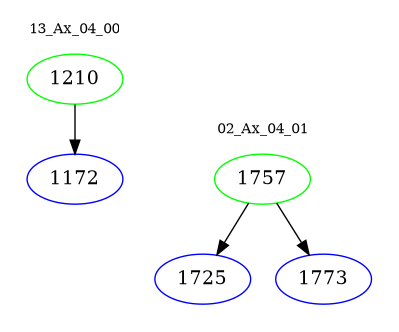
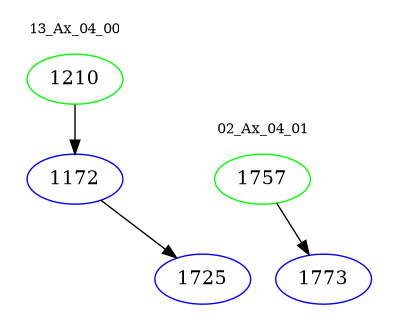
edge "1757" -> "1725": now "1172" -> "1725"
